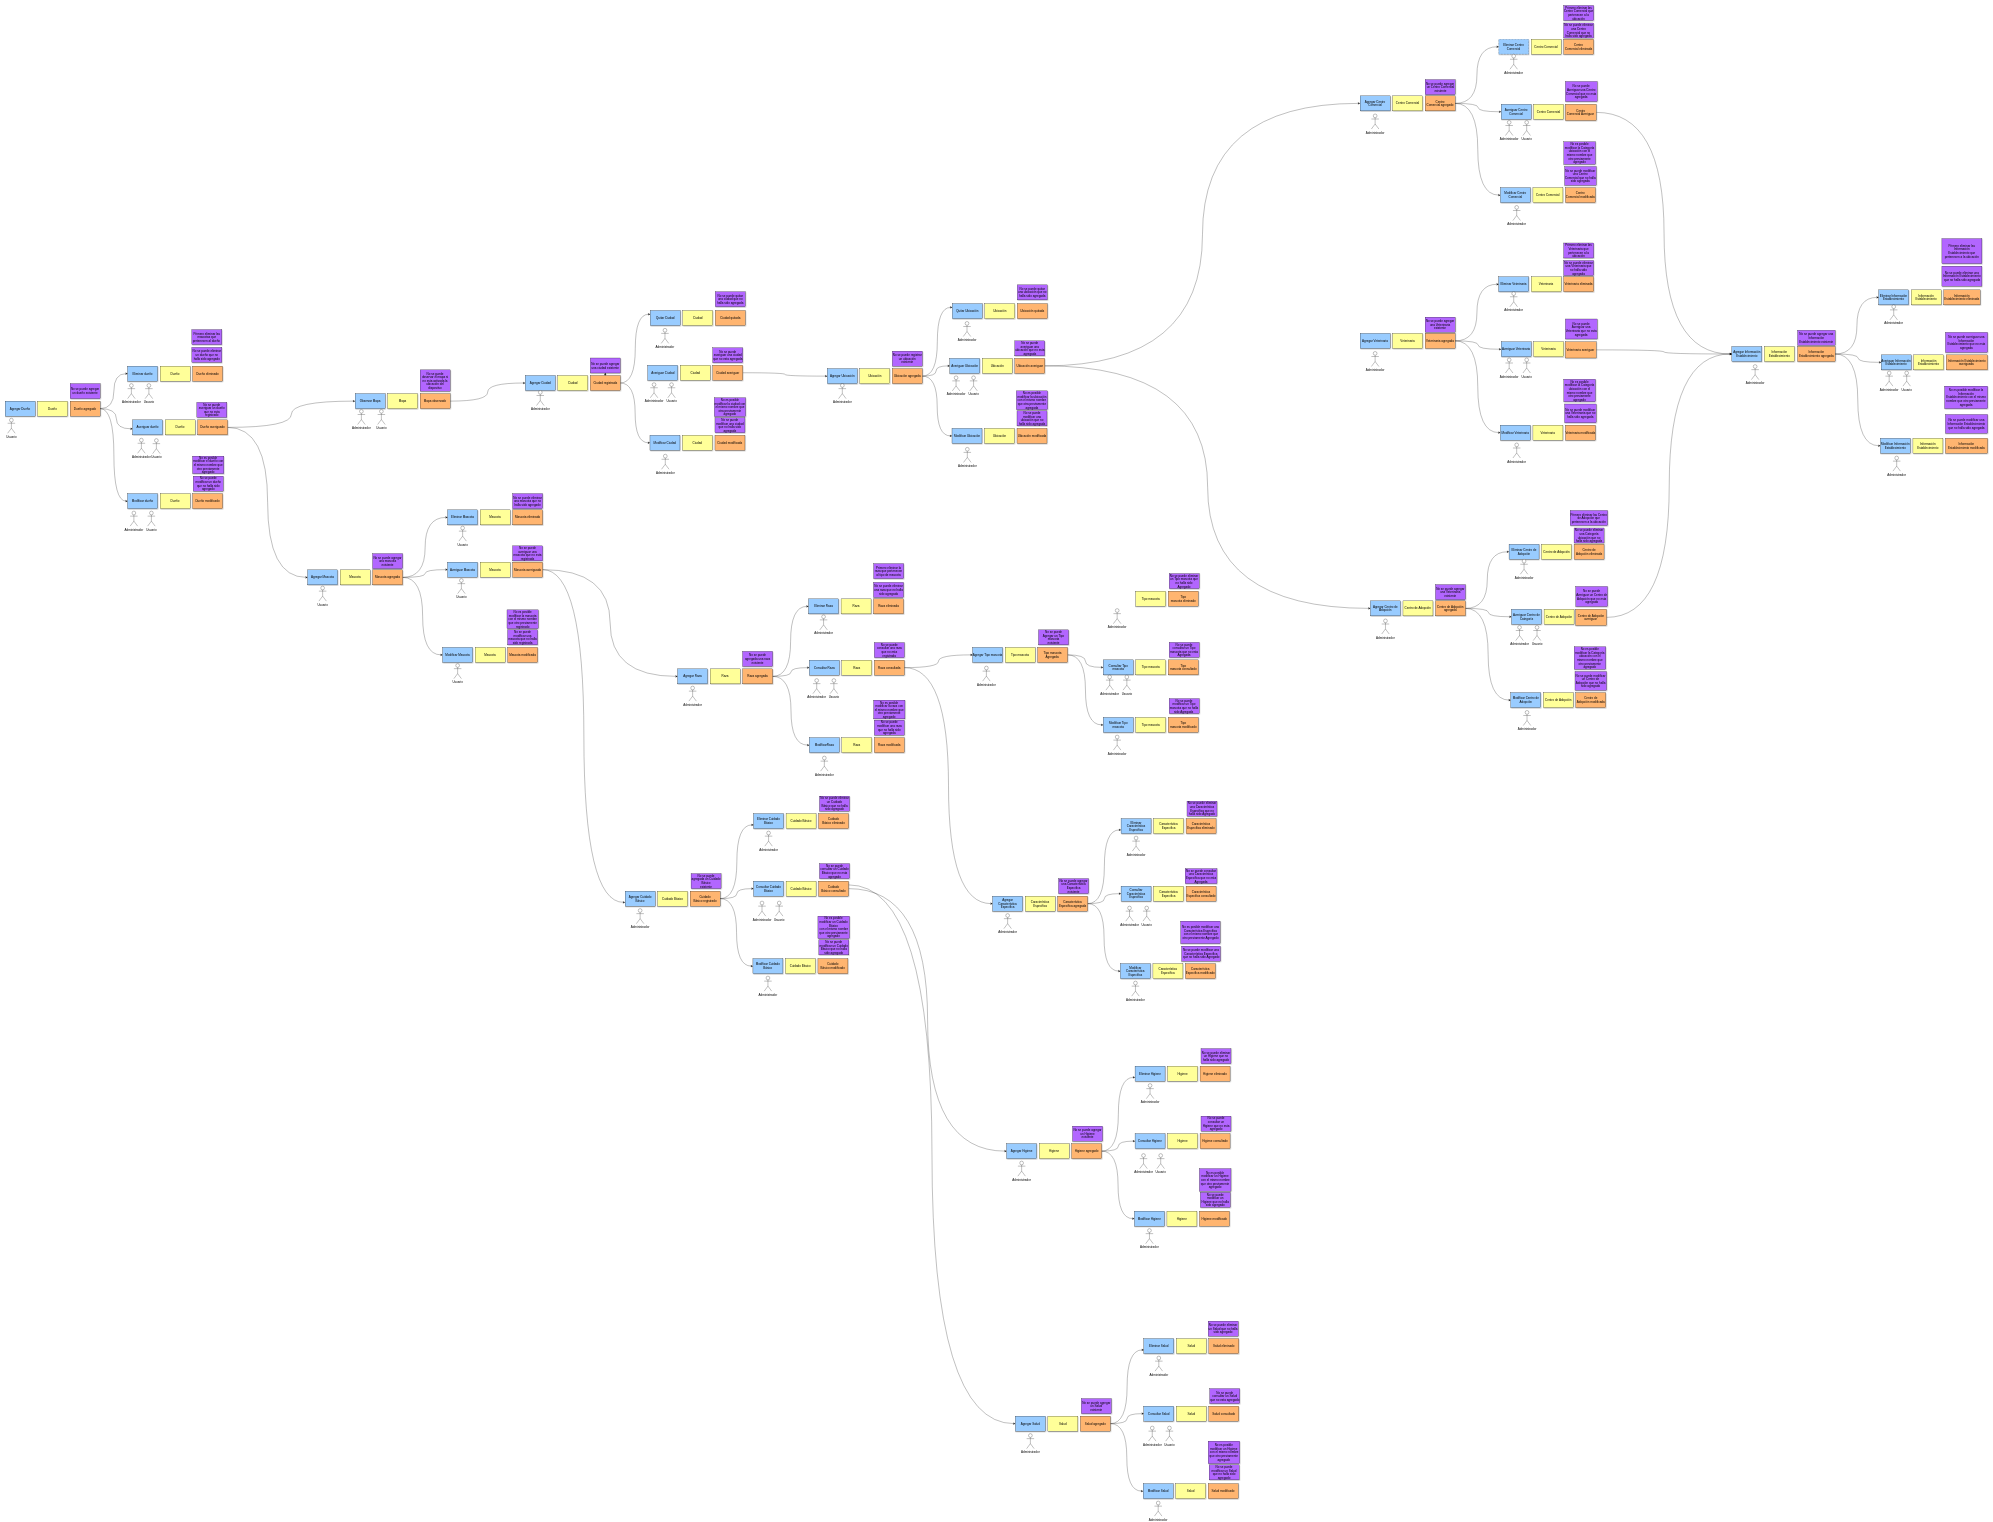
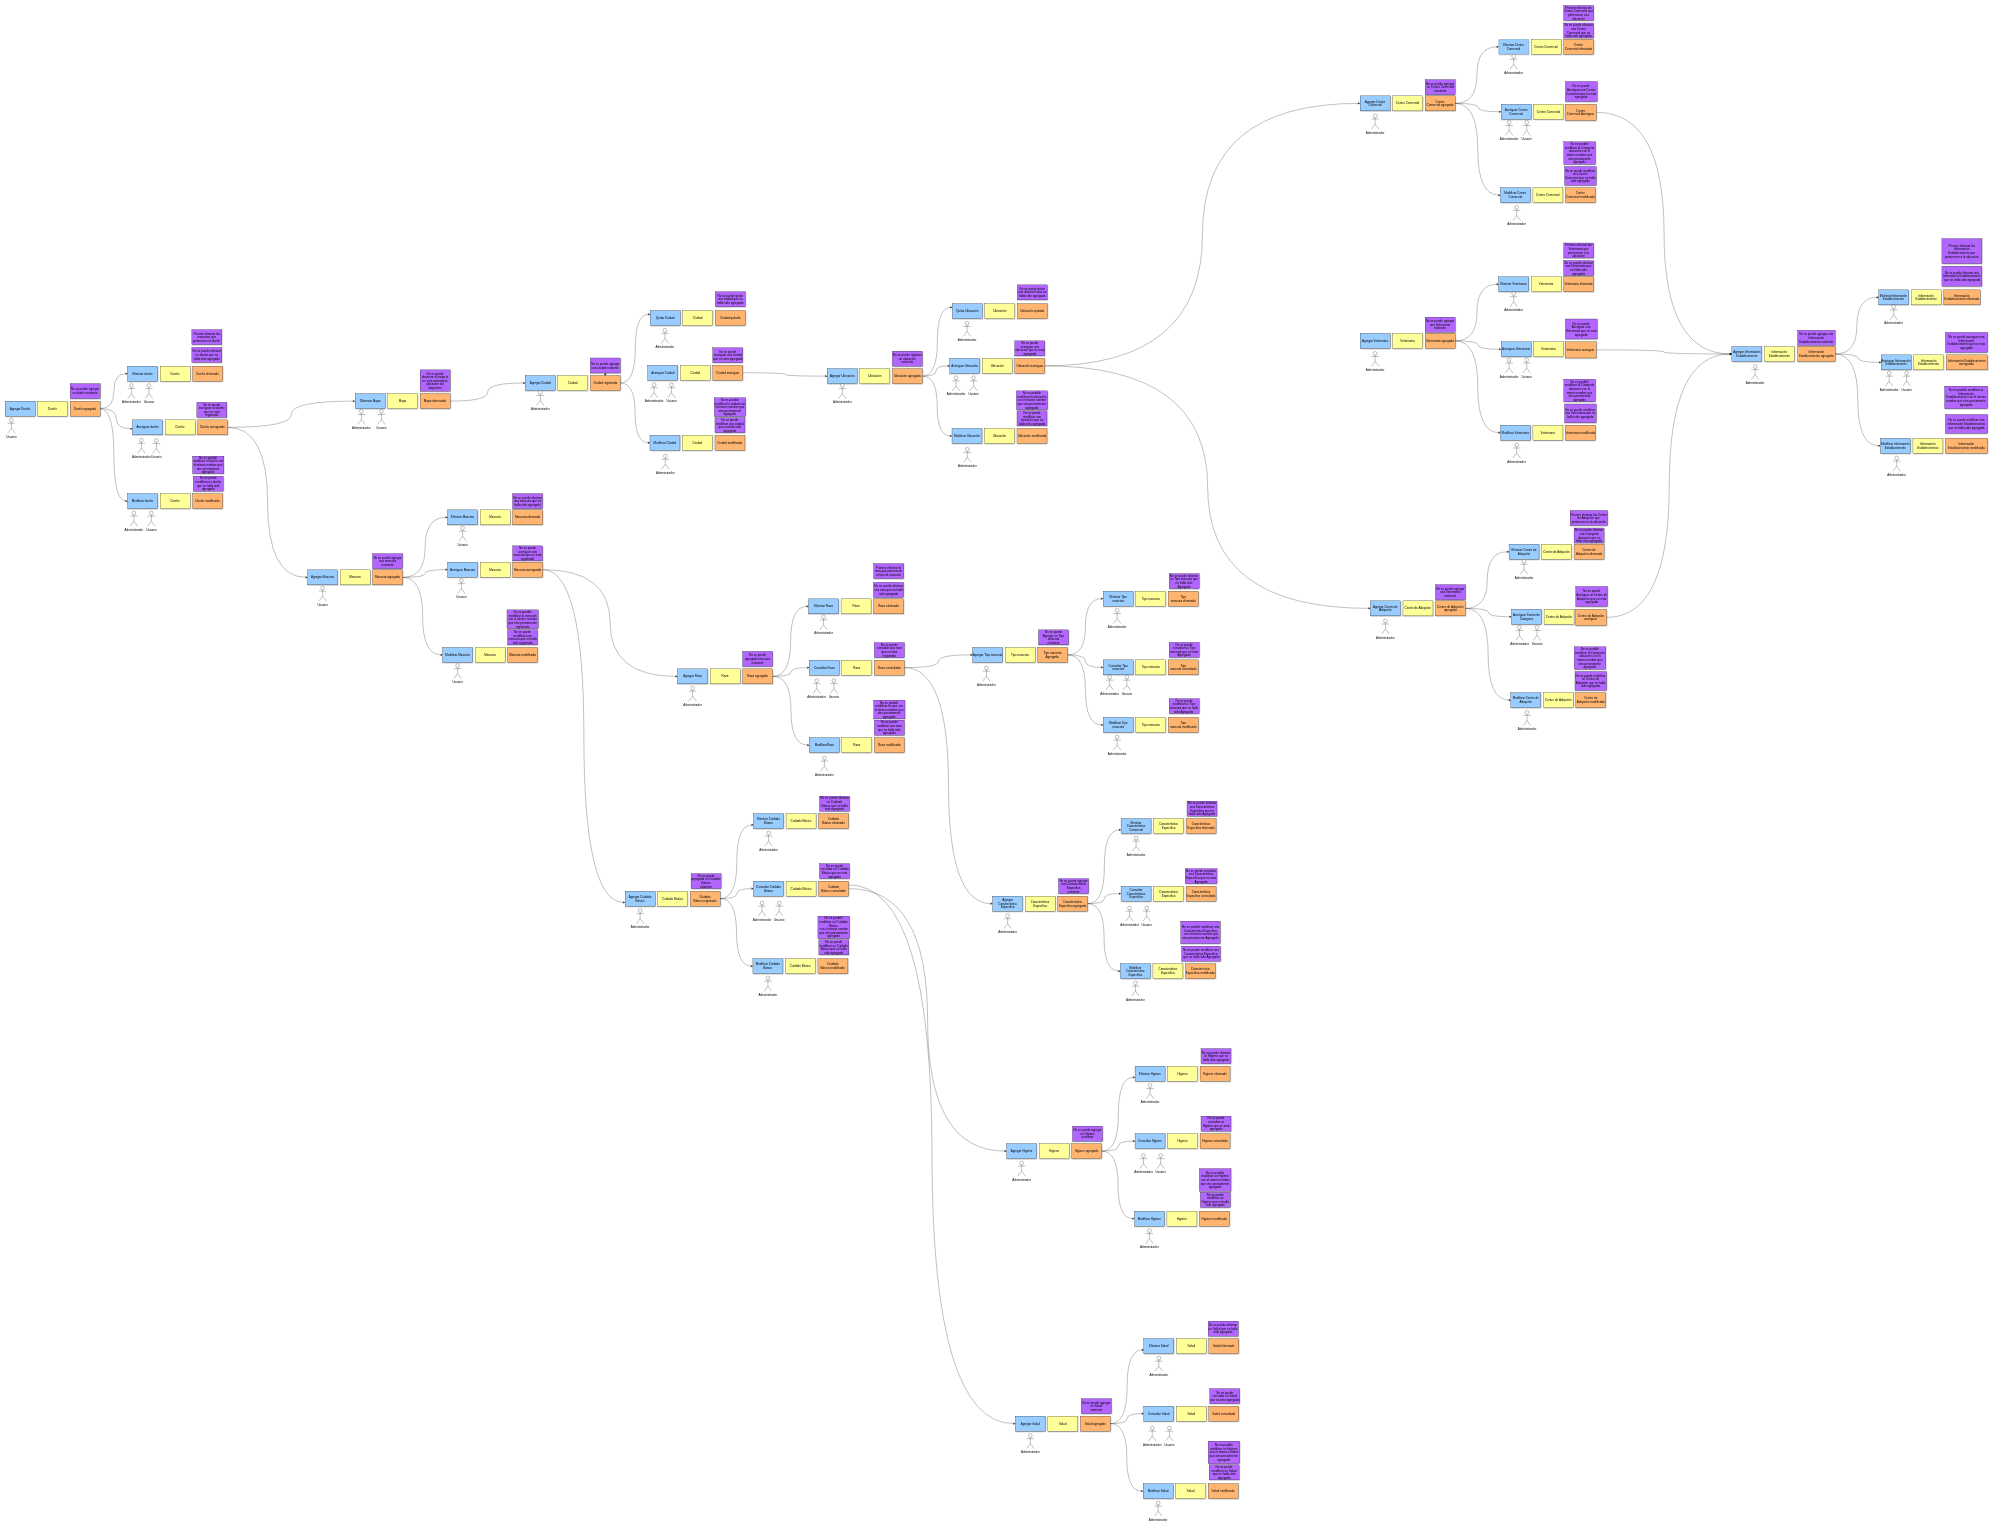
node "Eliminar Tipo mascota": added
edge "Tipo mascota Agregada" -> "Eliminar Tipo mascota": added
node "Eliminar Característica Especifica": label "Eliminar Característica Especifica" -> "Eliminar Característica Comercial"
